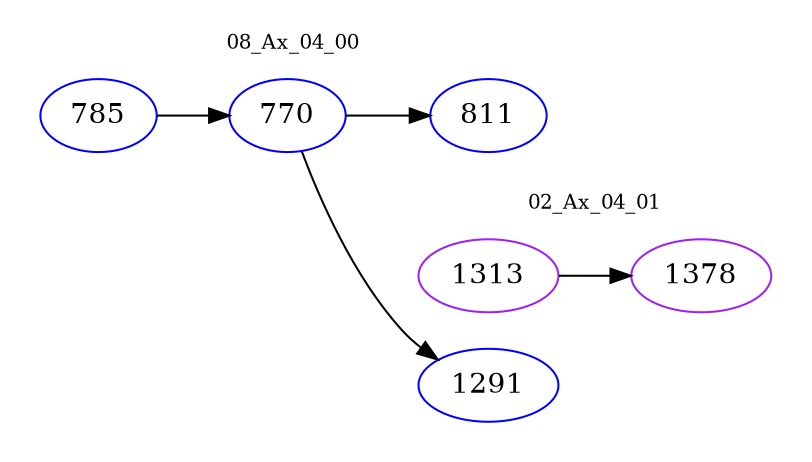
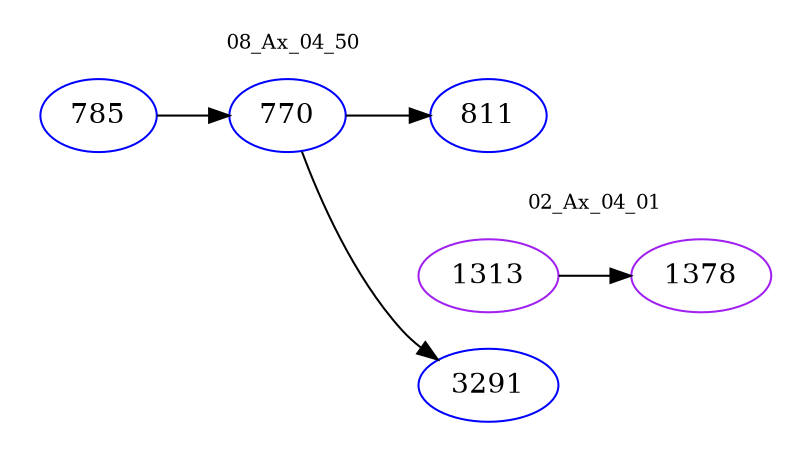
cluster "08_Ax_04_00": label "08_Ax_04_00" -> "08_Ax_04_50"
node "1291": label "1291" -> "3291"
